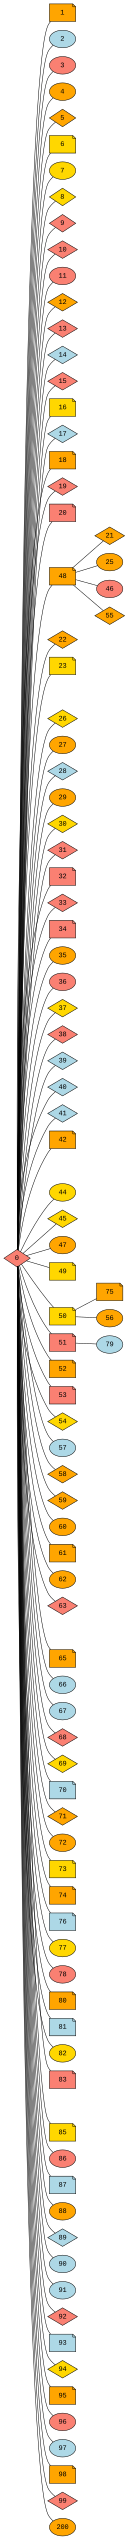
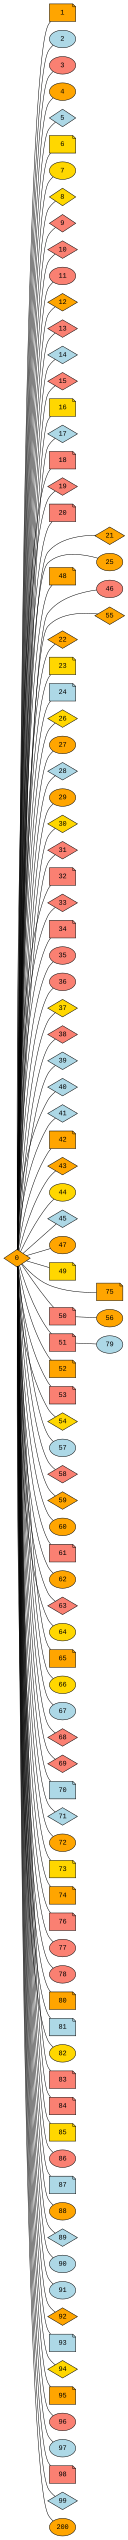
node "5": fillcolor orange -> lightblue
node "18": fillcolor orange -> salmon
edge "21" -- "48": now "21" -- "0"
edge "25" -- "48": now "25" -- "0"
edge "48" -- "46": now "0" -- "46"
edge "48" -- "55": now "0" -- "55"
node "24": added
node "35": fillcolor orange -> salmon
node "43": added
node "45": fillcolor gold -> lightblue
node "0": fillcolor salmon -> orange
edge "75" -- "50": now "75" -- "0"
node "50": fillcolor gold -> salmon
node "58": fillcolor orange -> salmon
node "61": fillcolor orange -> salmon
node "64": added
node "66": fillcolor lightblue -> gold
node "69": fillcolor gold -> salmon
node "71": fillcolor orange -> lightblue
node "76": fillcolor lightblue -> salmon
node "77": fillcolor gold -> salmon
node "84": added
node "92": fillcolor salmon -> orange
node "98": fillcolor orange -> salmon
node "99": fillcolor salmon -> lightblue
